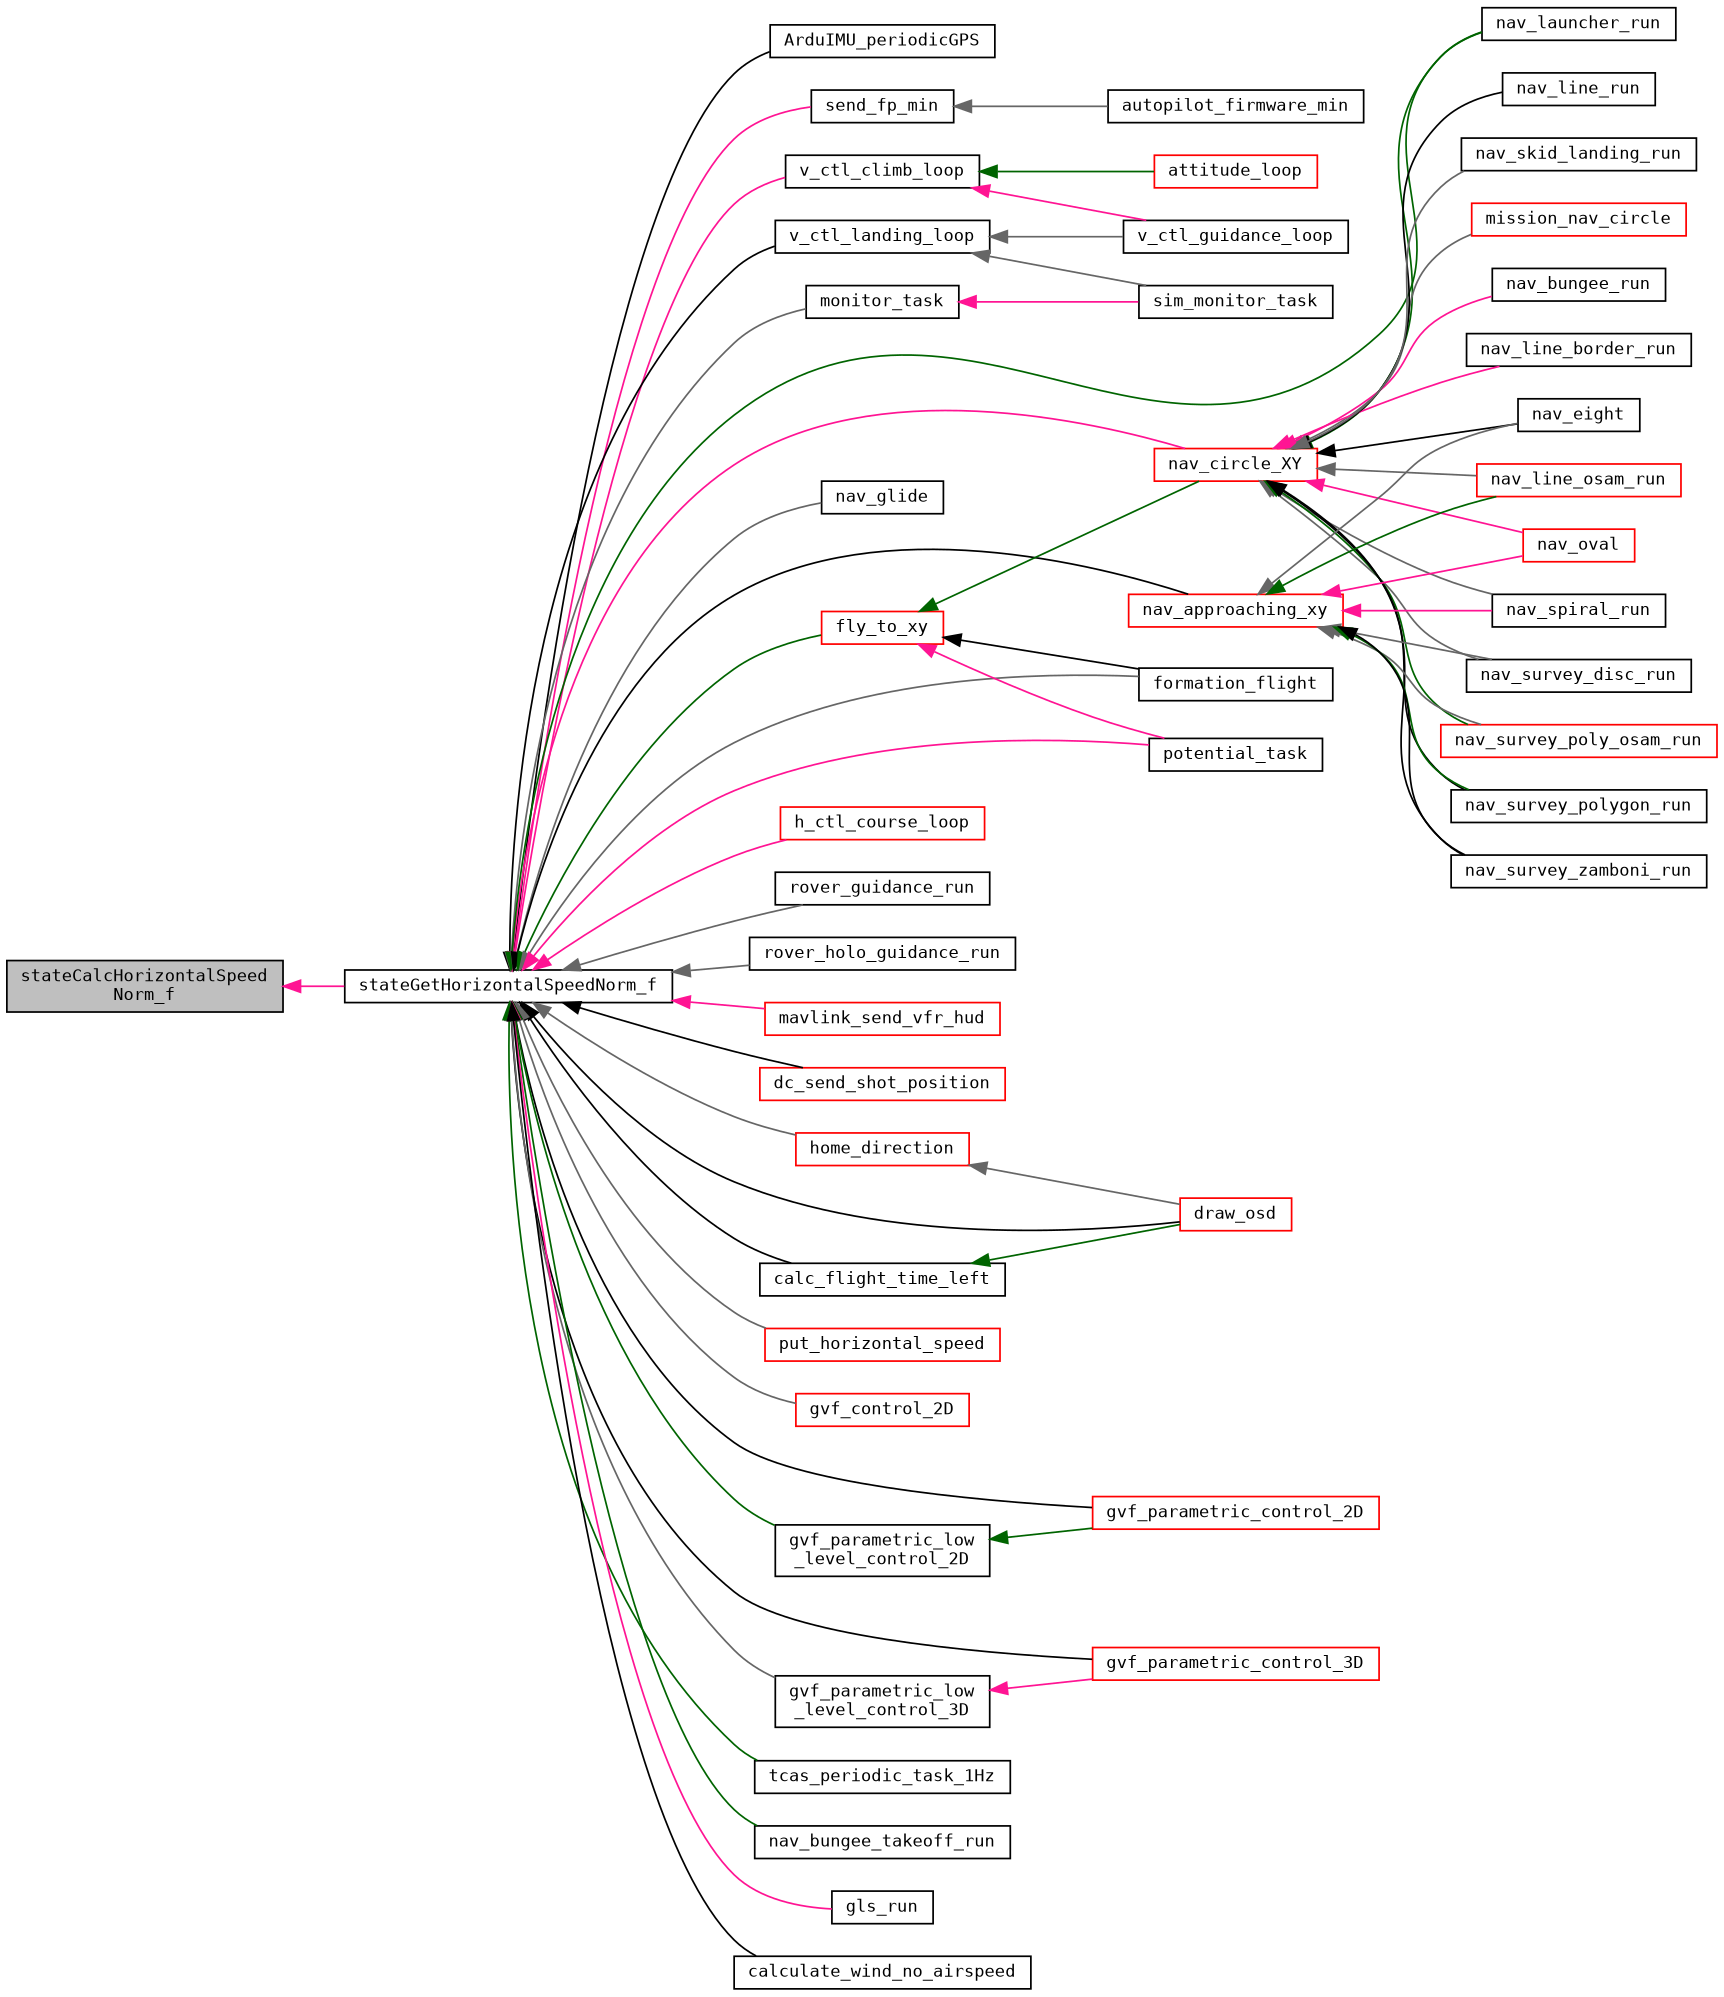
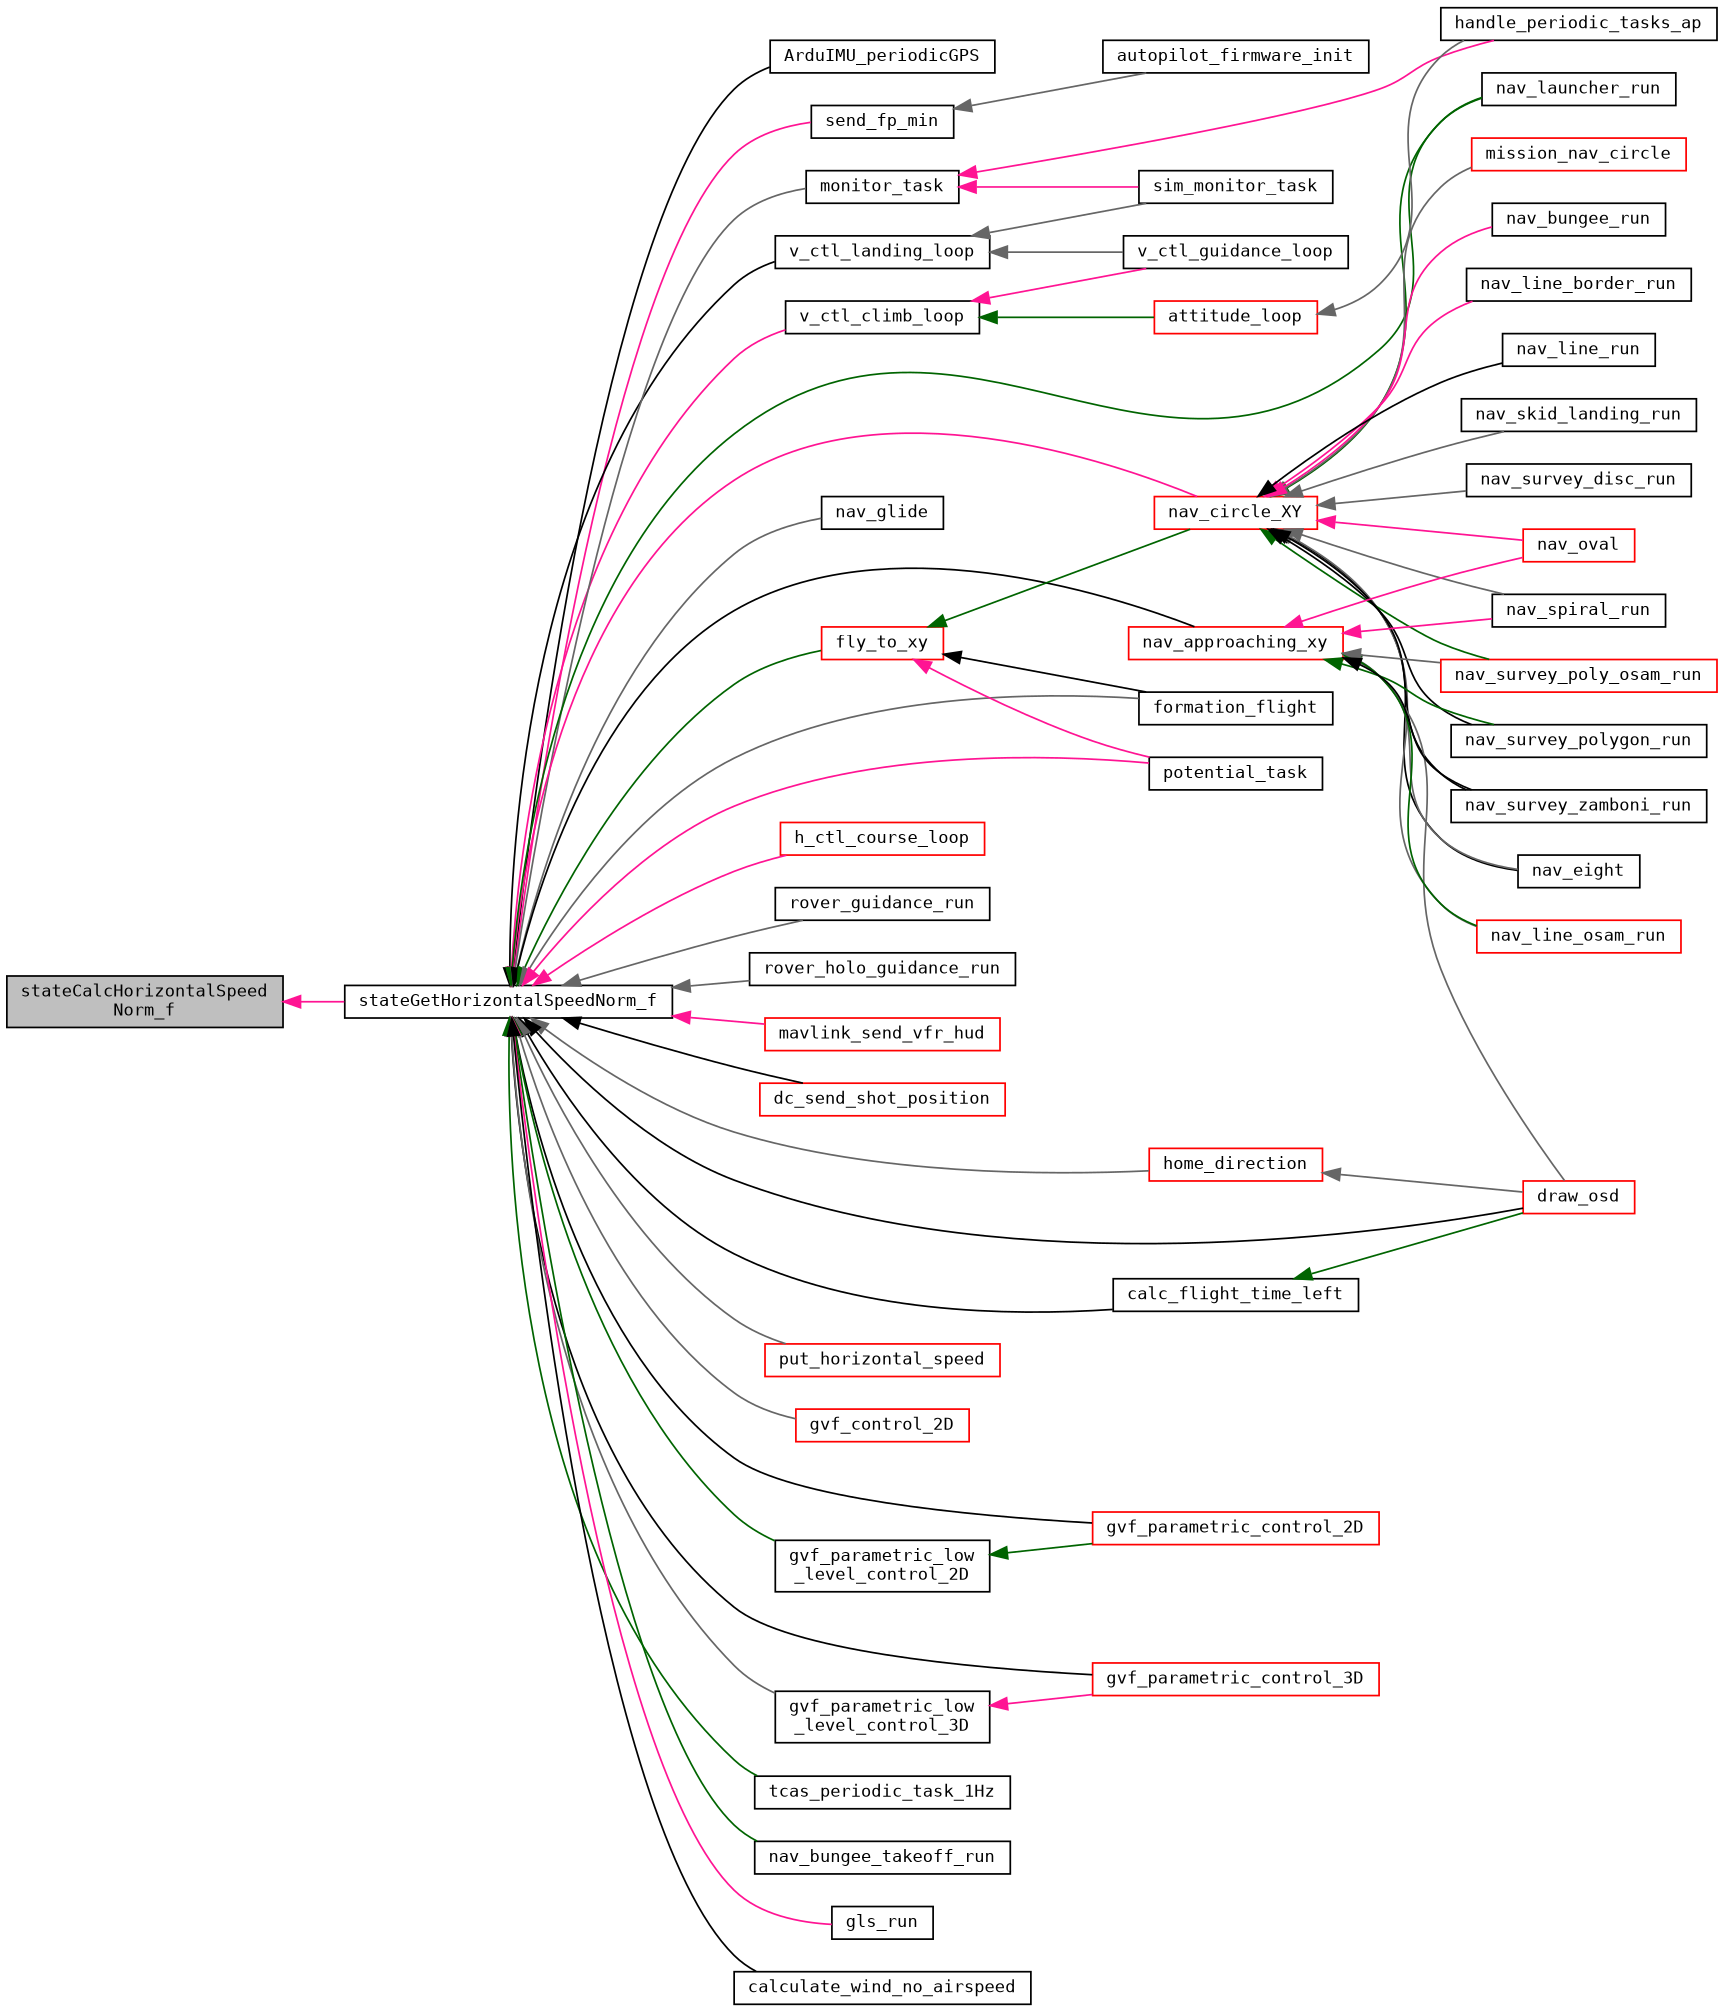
node "handle_periodic_tasks_ap": added
node "autopilot_firmware_min": label "autopilot_firmware_min" -> "autopilot_firmware_init"
edge "nav_survey_disc_run" -> "nav_approaching_xy": now "draw_osd" -> "nav_approaching_xy"
